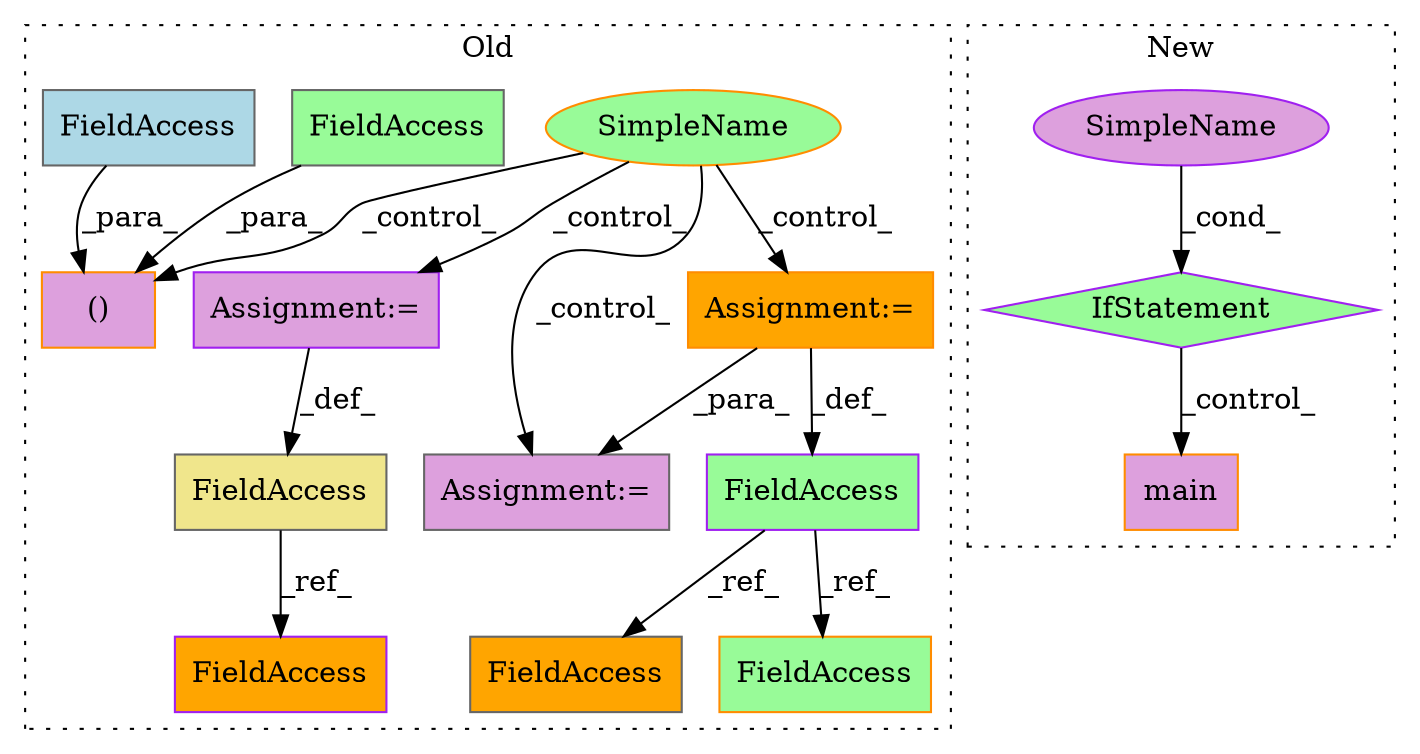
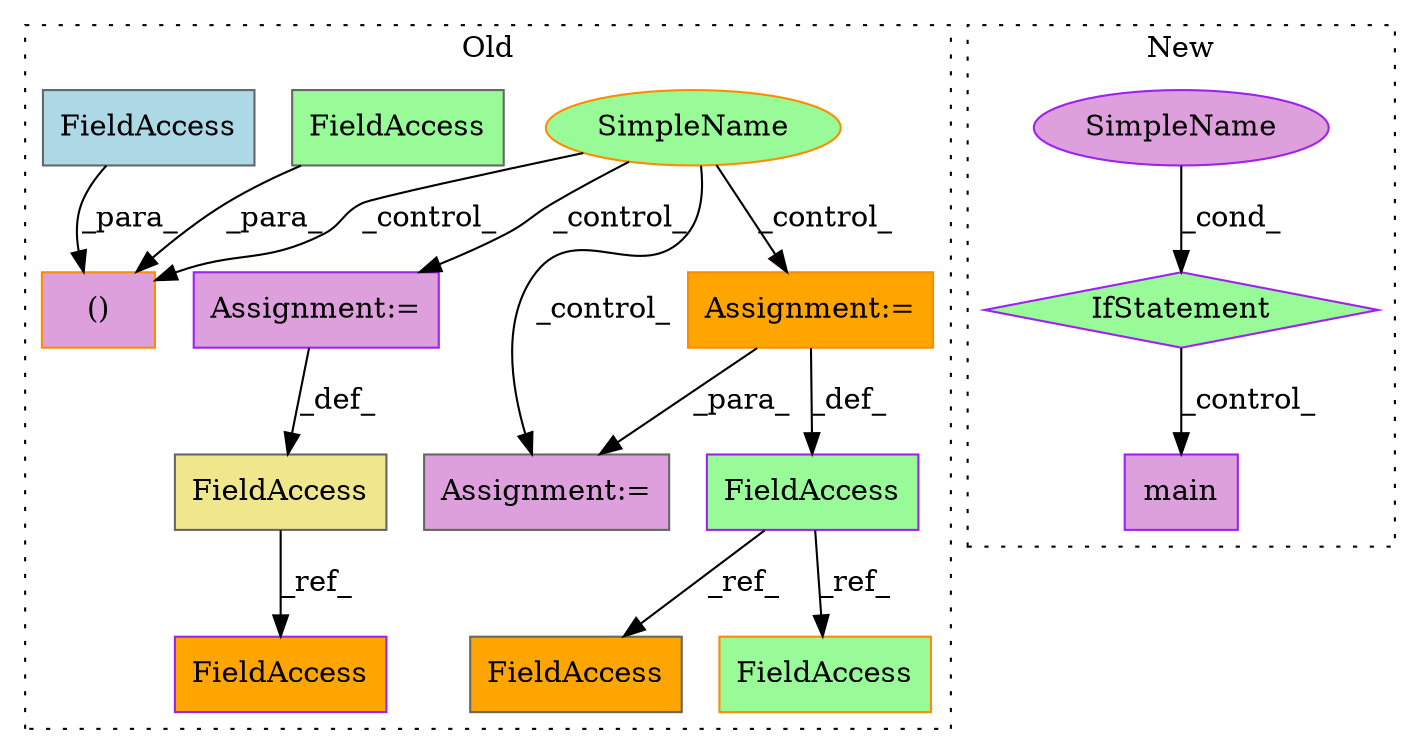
node "main": color darkorange -> purple
